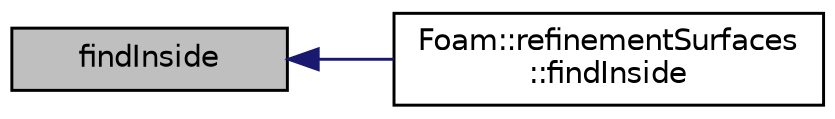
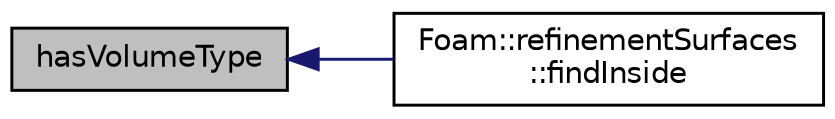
node "findInside": label "findInside" -> "hasVolumeType"
